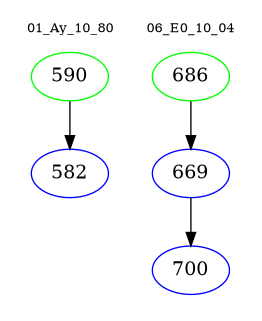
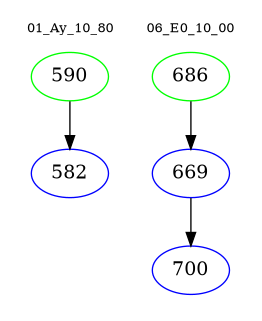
cluster "06_E0_10_04": label "06_E0_10_04" -> "06_E0_10_00"
